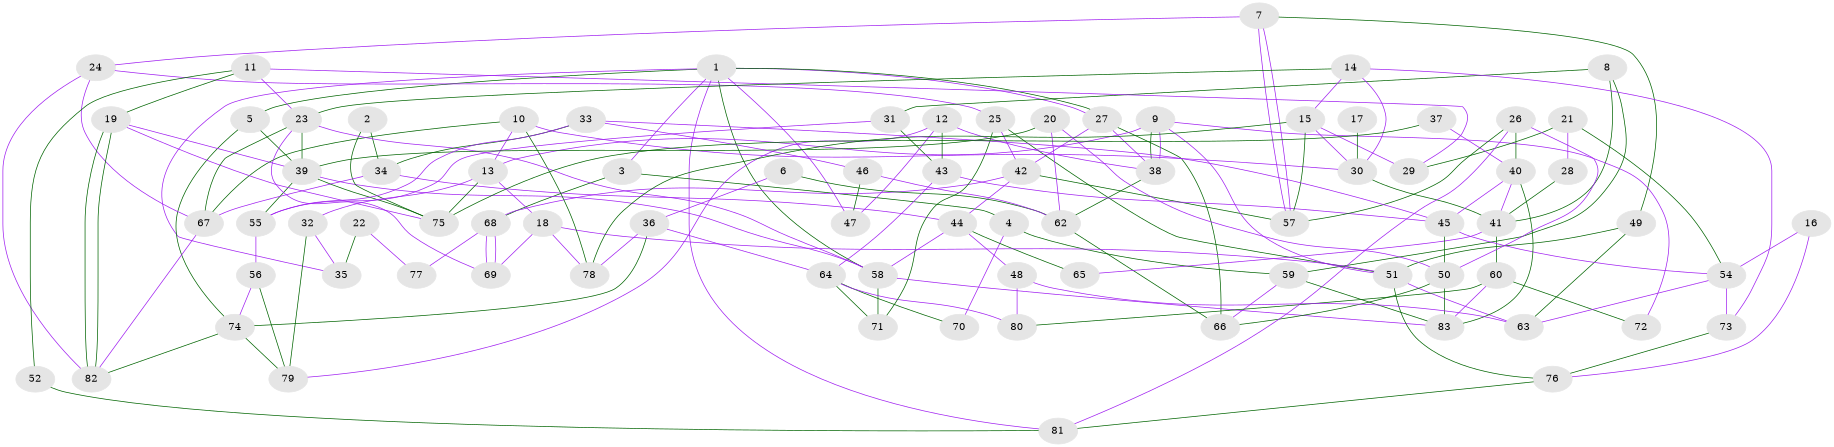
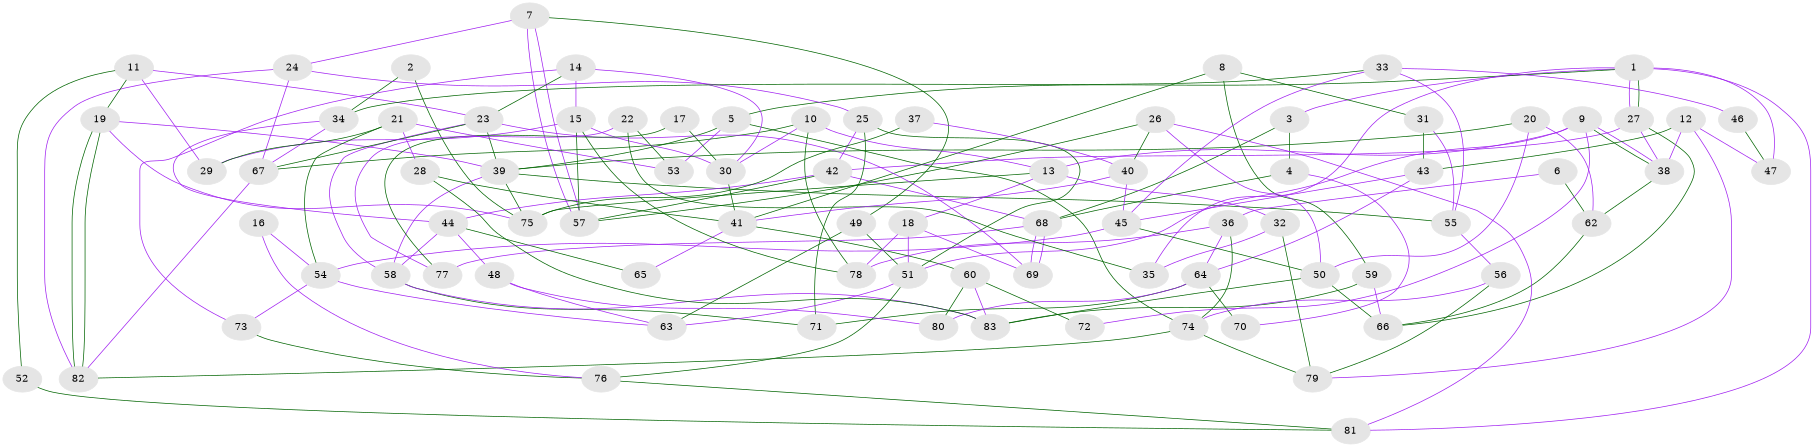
edge "17" -- "77": added
node "53": added
edge "1" -- "58": removed
edge "46" -- "62": removed
edge "4" -- "59": now "4" -- "68"
edge "40" -- "83": now "28" -- "83"
